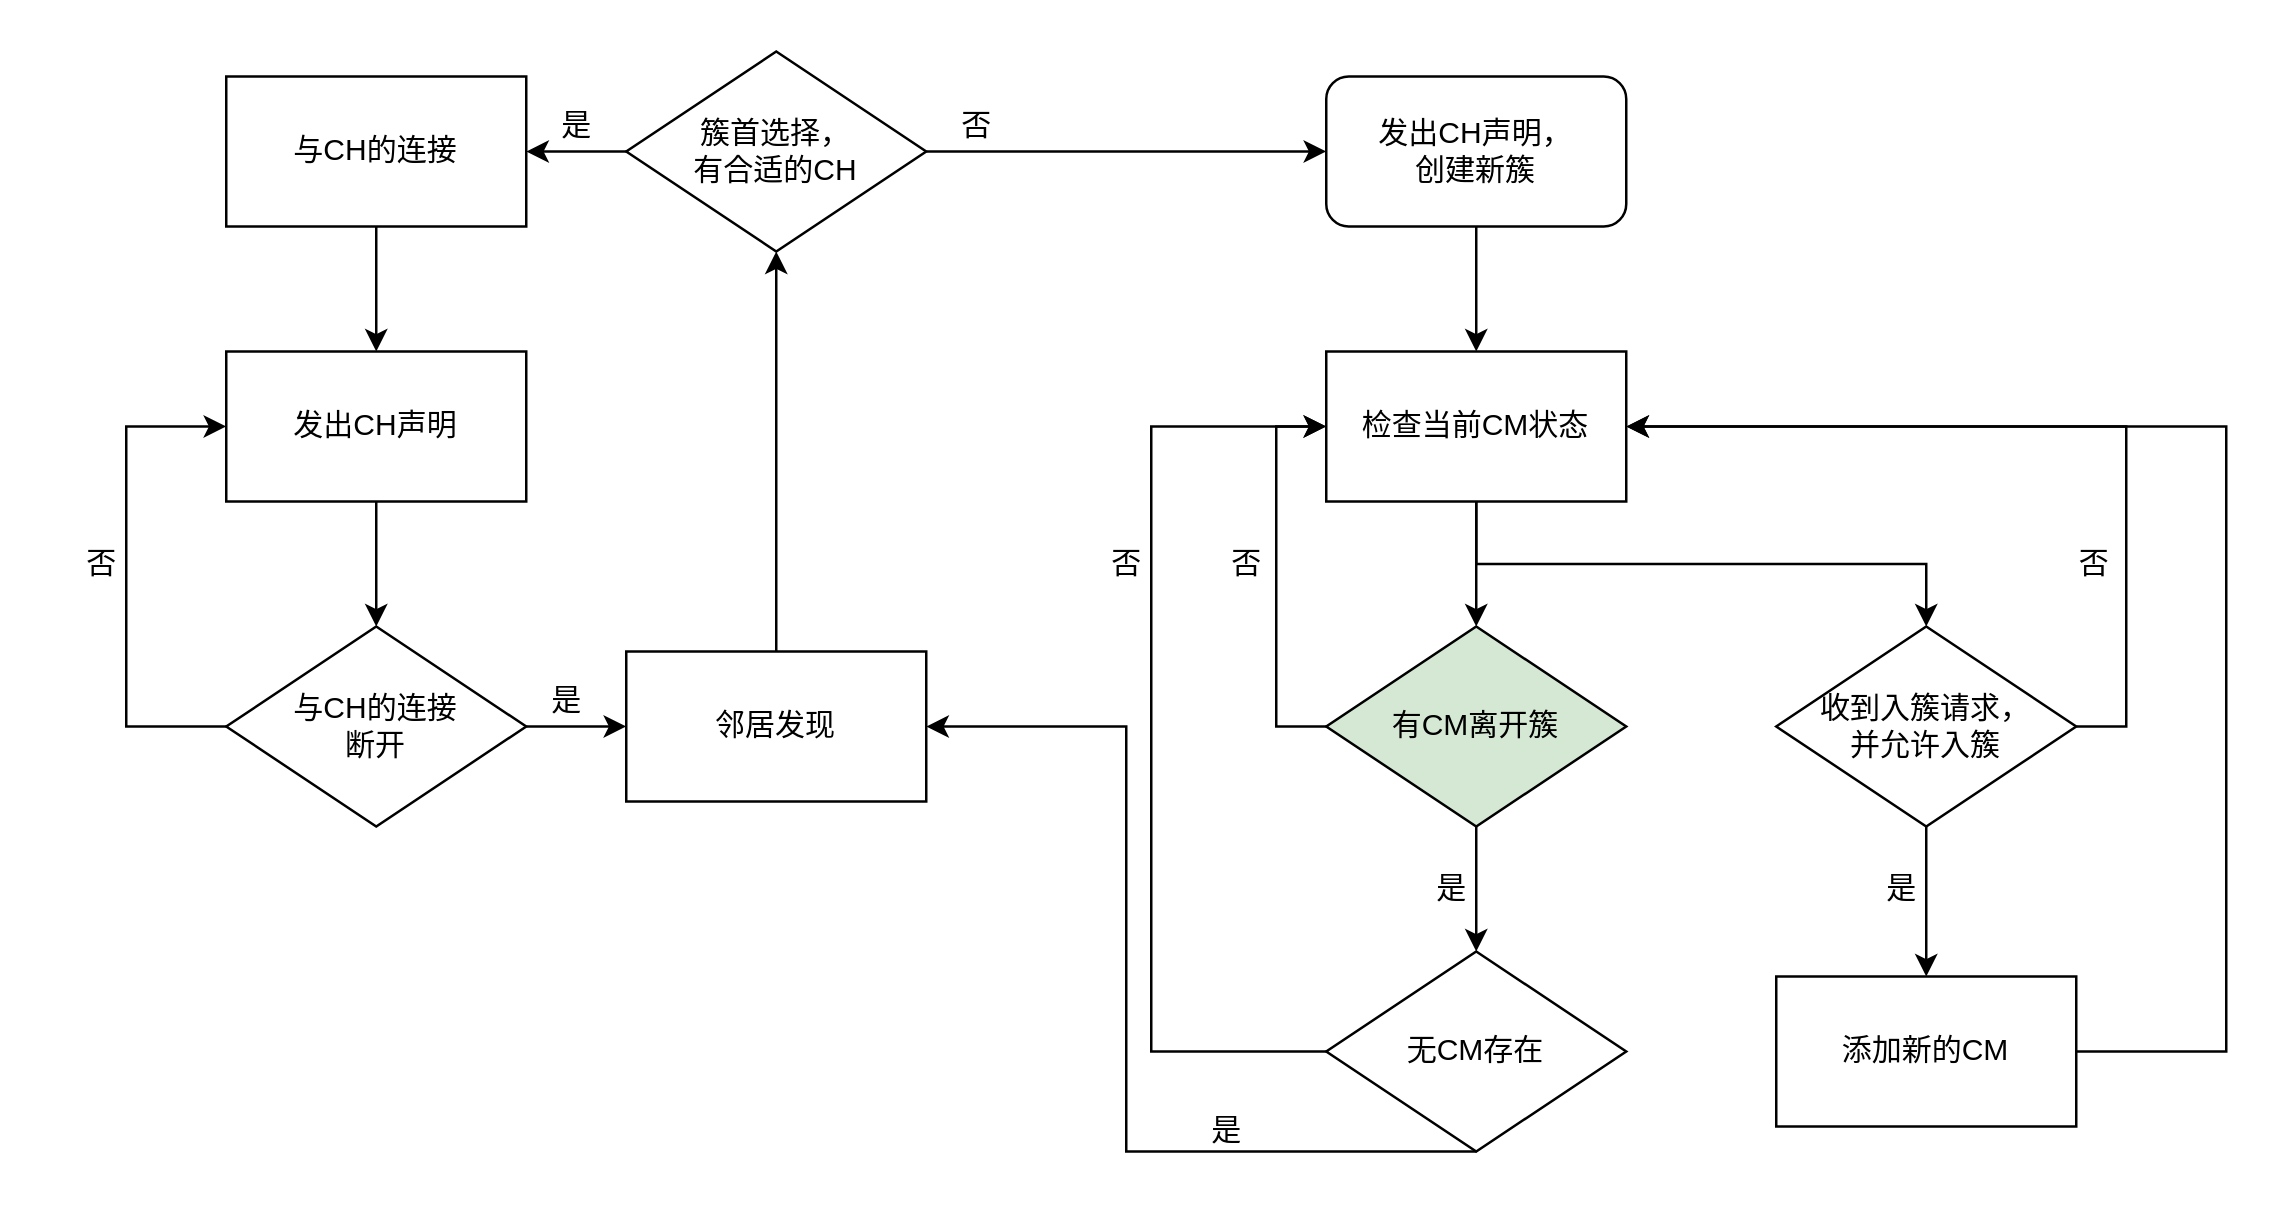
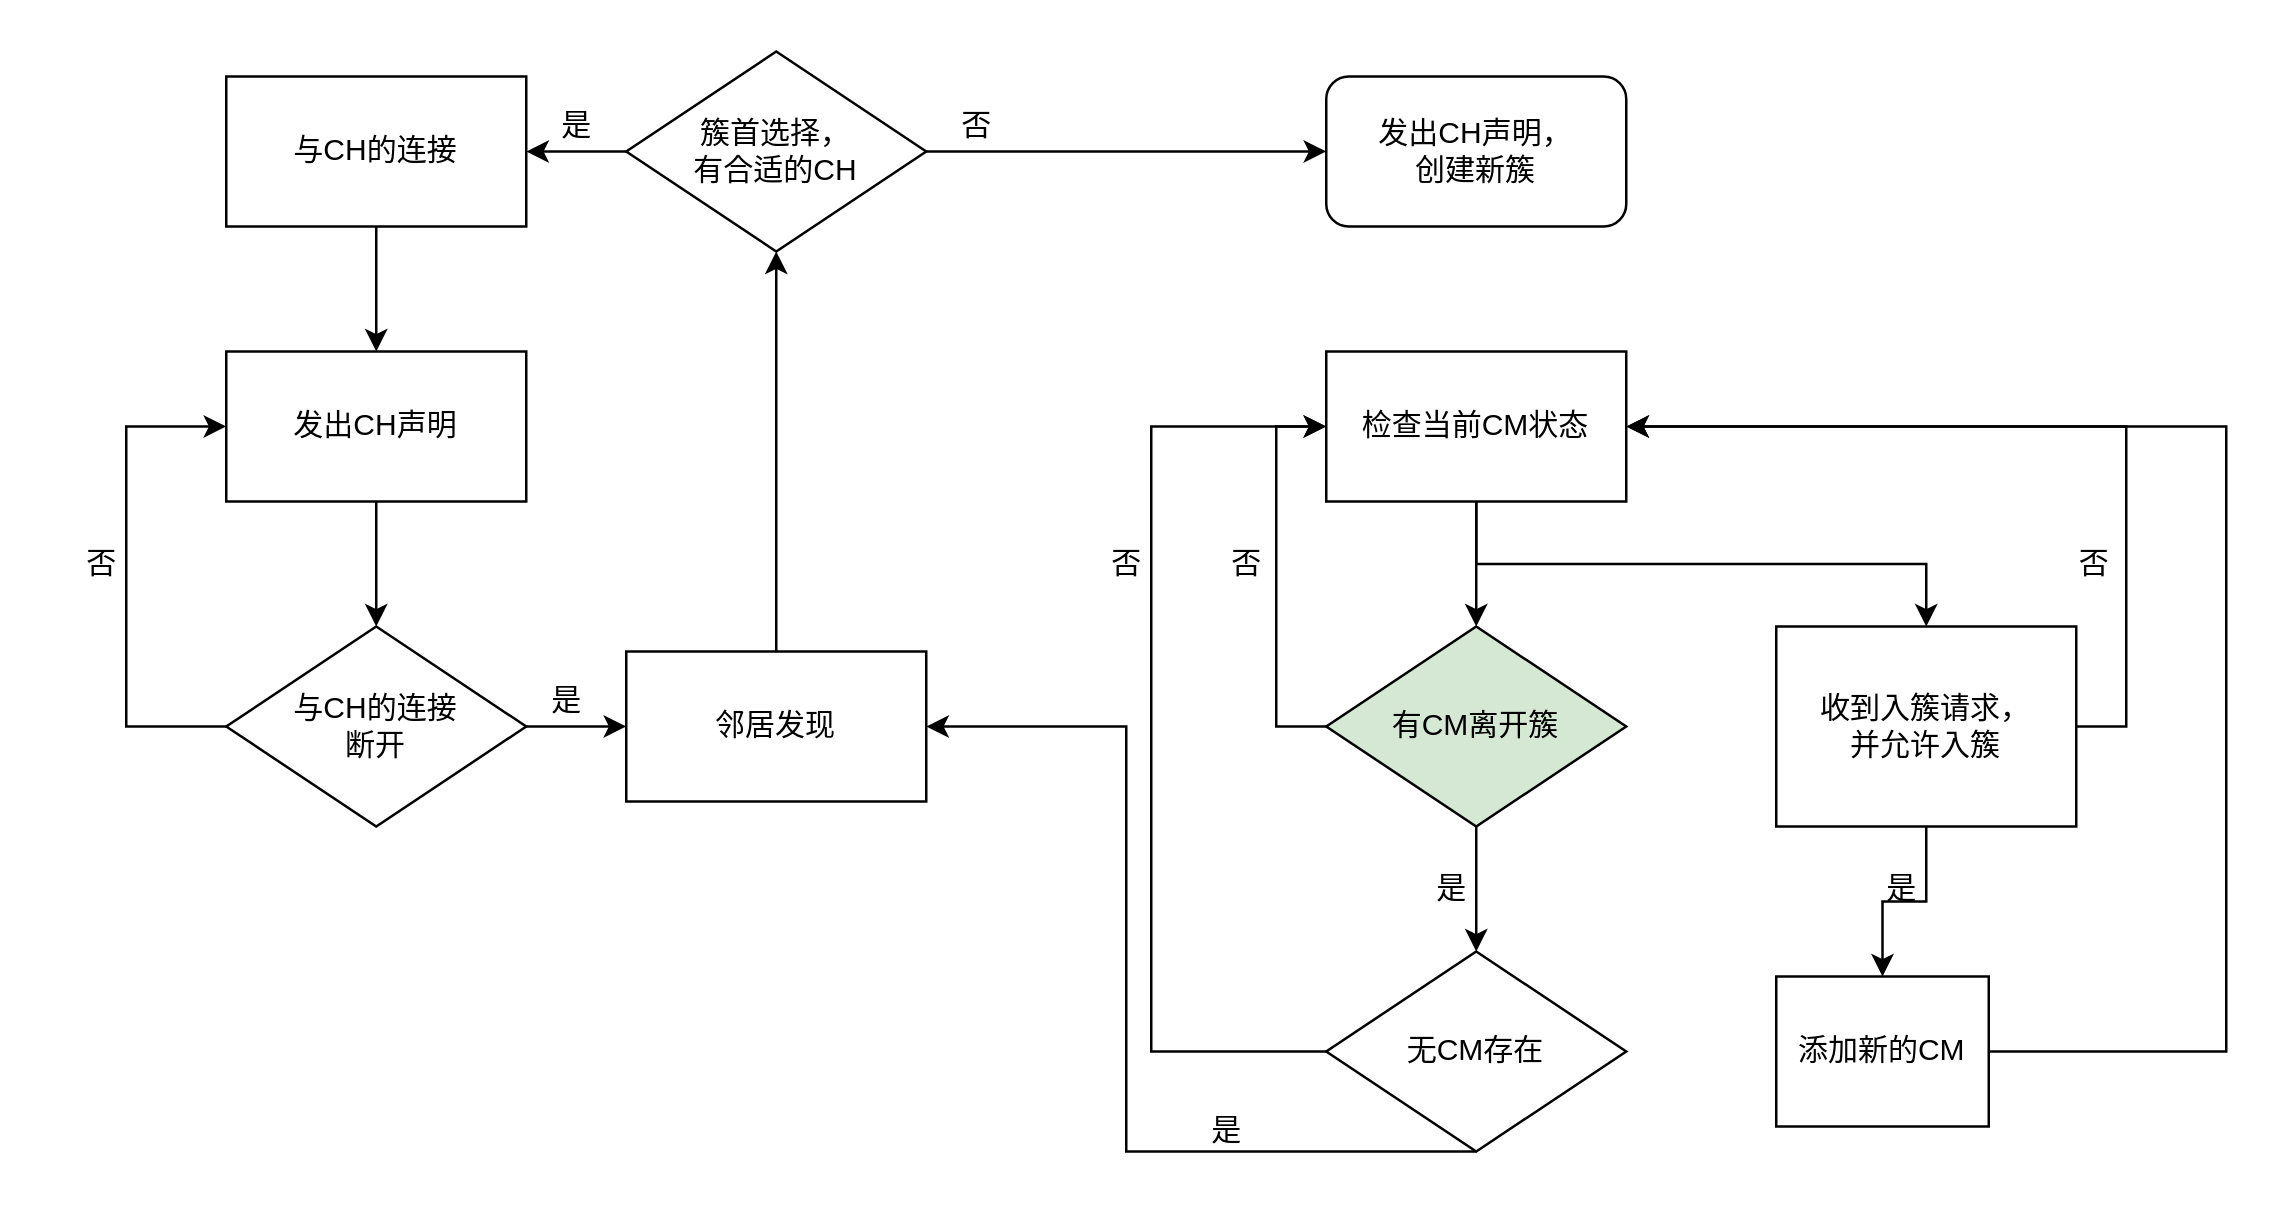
edge "发出CH声明， 创建新簇" -> "检查当前CM状态": removed
node "收到入簇请求， 并允许入簇": shape diamond -> rectangle
node "添加新的CM": size 300x150 -> 213x150
